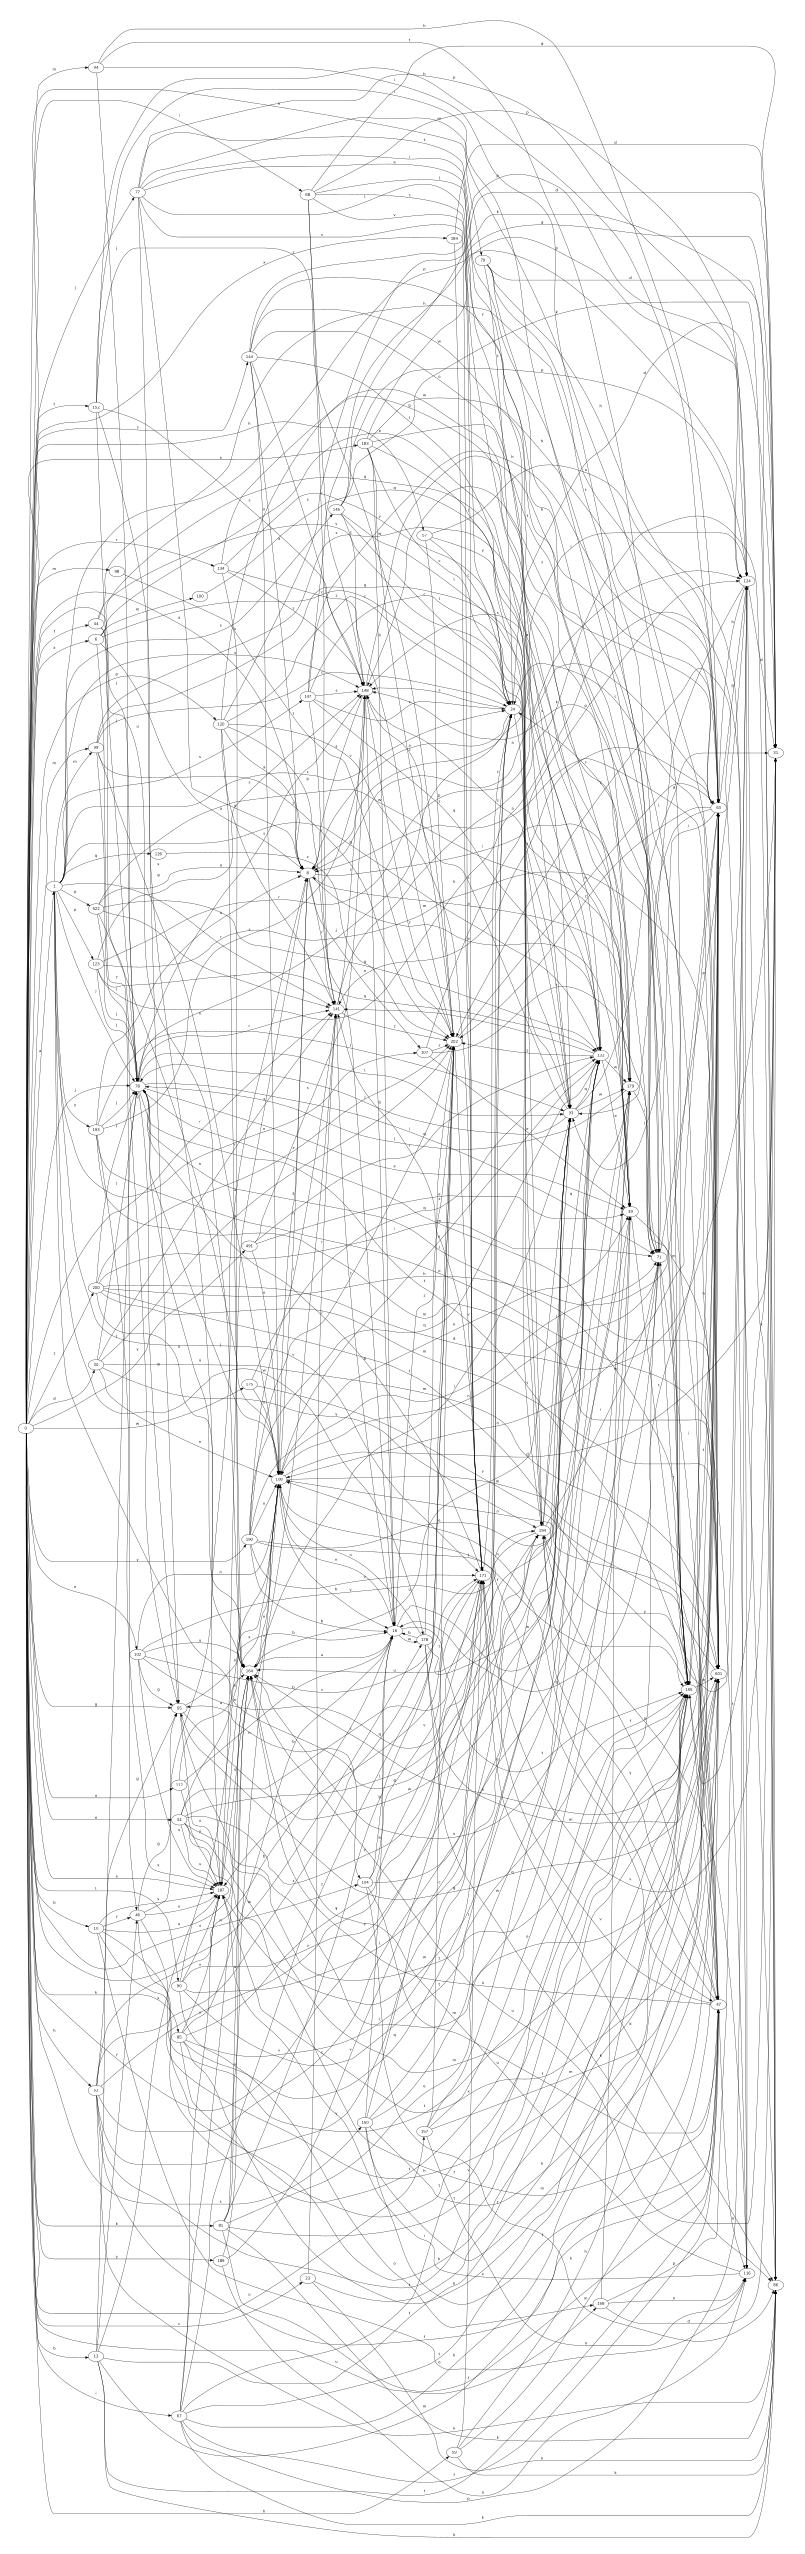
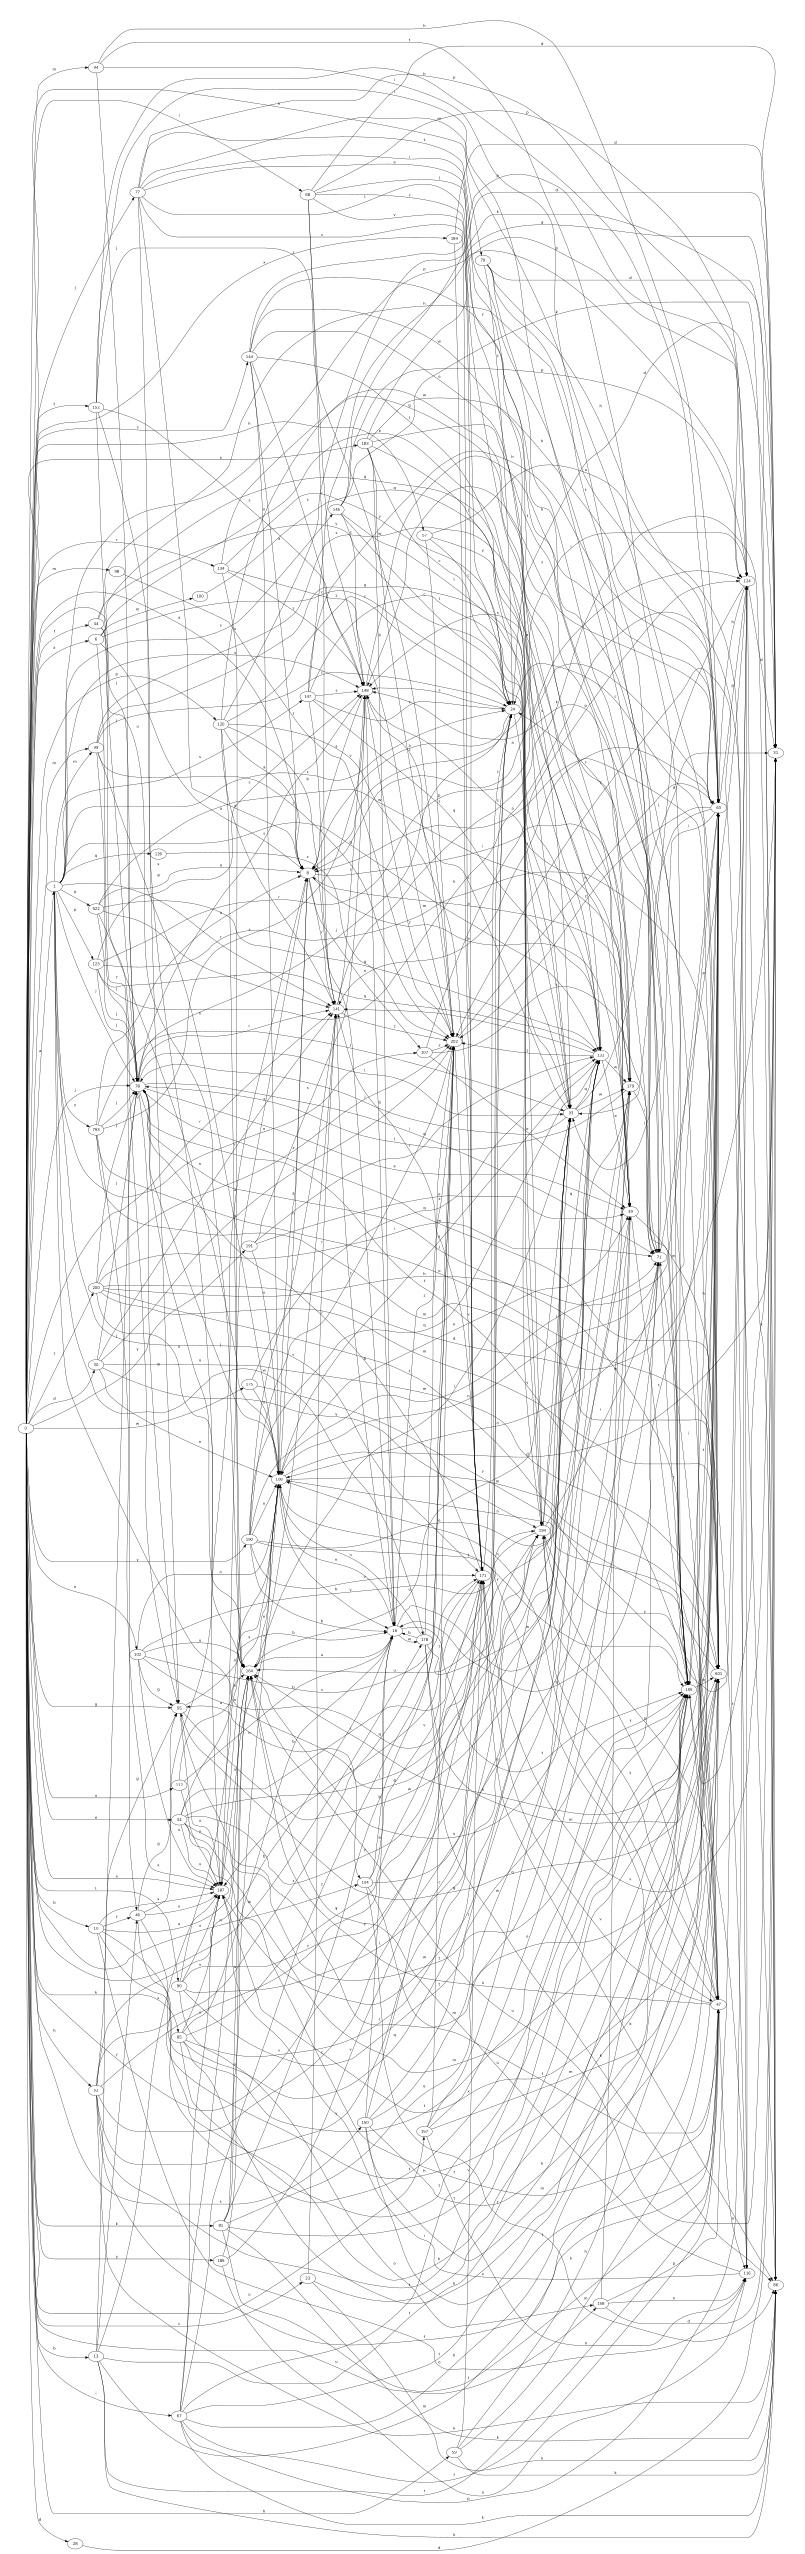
node "193": label "193" -> "793"
node "491": label "491" -> "191"
node "28": added
